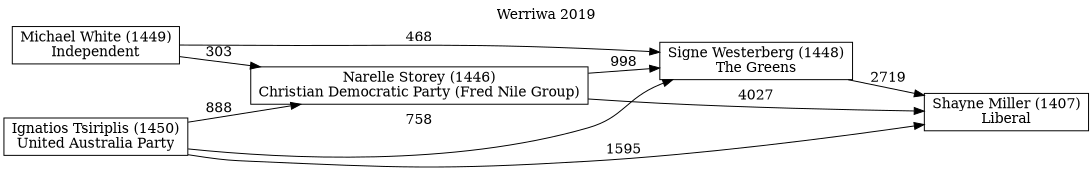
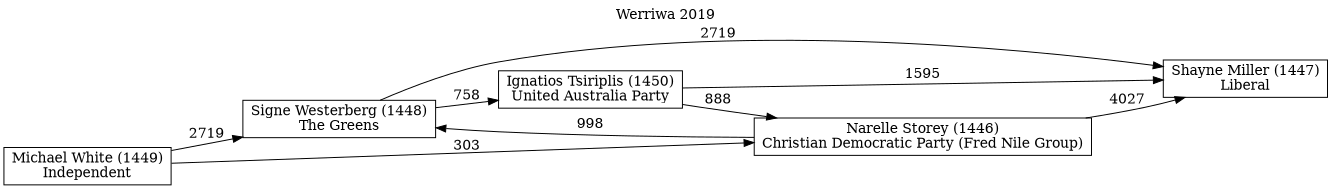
edge "Michael White (1449) Independent" -> "Signe Westerberg (1448) The Greens": label "468" -> "2719"
node "Shayne Miller (1407) Liberal": label "Shayne Miller (1407) Liberal" -> "Shayne Miller (1447) Liberal"
edge "Ignatios Tsiriplis (1450) United Australia Party" -> "Signe Westerberg (1448) The Greens": reversed
